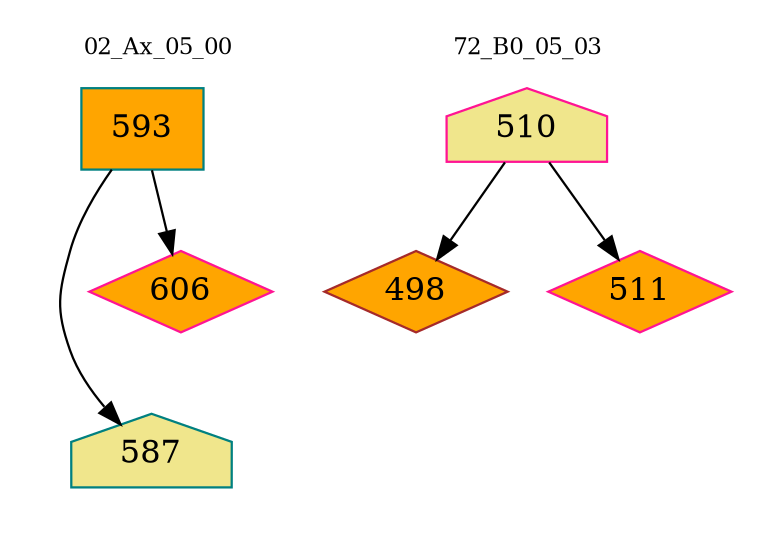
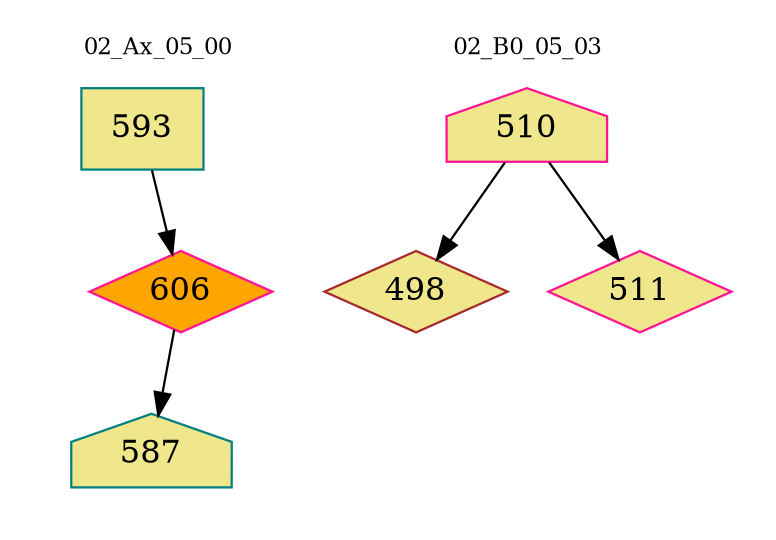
cluster "72_B0_05_03": label "72_B0_05_03" -> "02_B0_05_03"
node "593": fillcolor orange -> khaki
edge "593" -> "587": now "606" -> "587"
node "498": fillcolor orange -> khaki
node "511": fillcolor orange -> khaki
